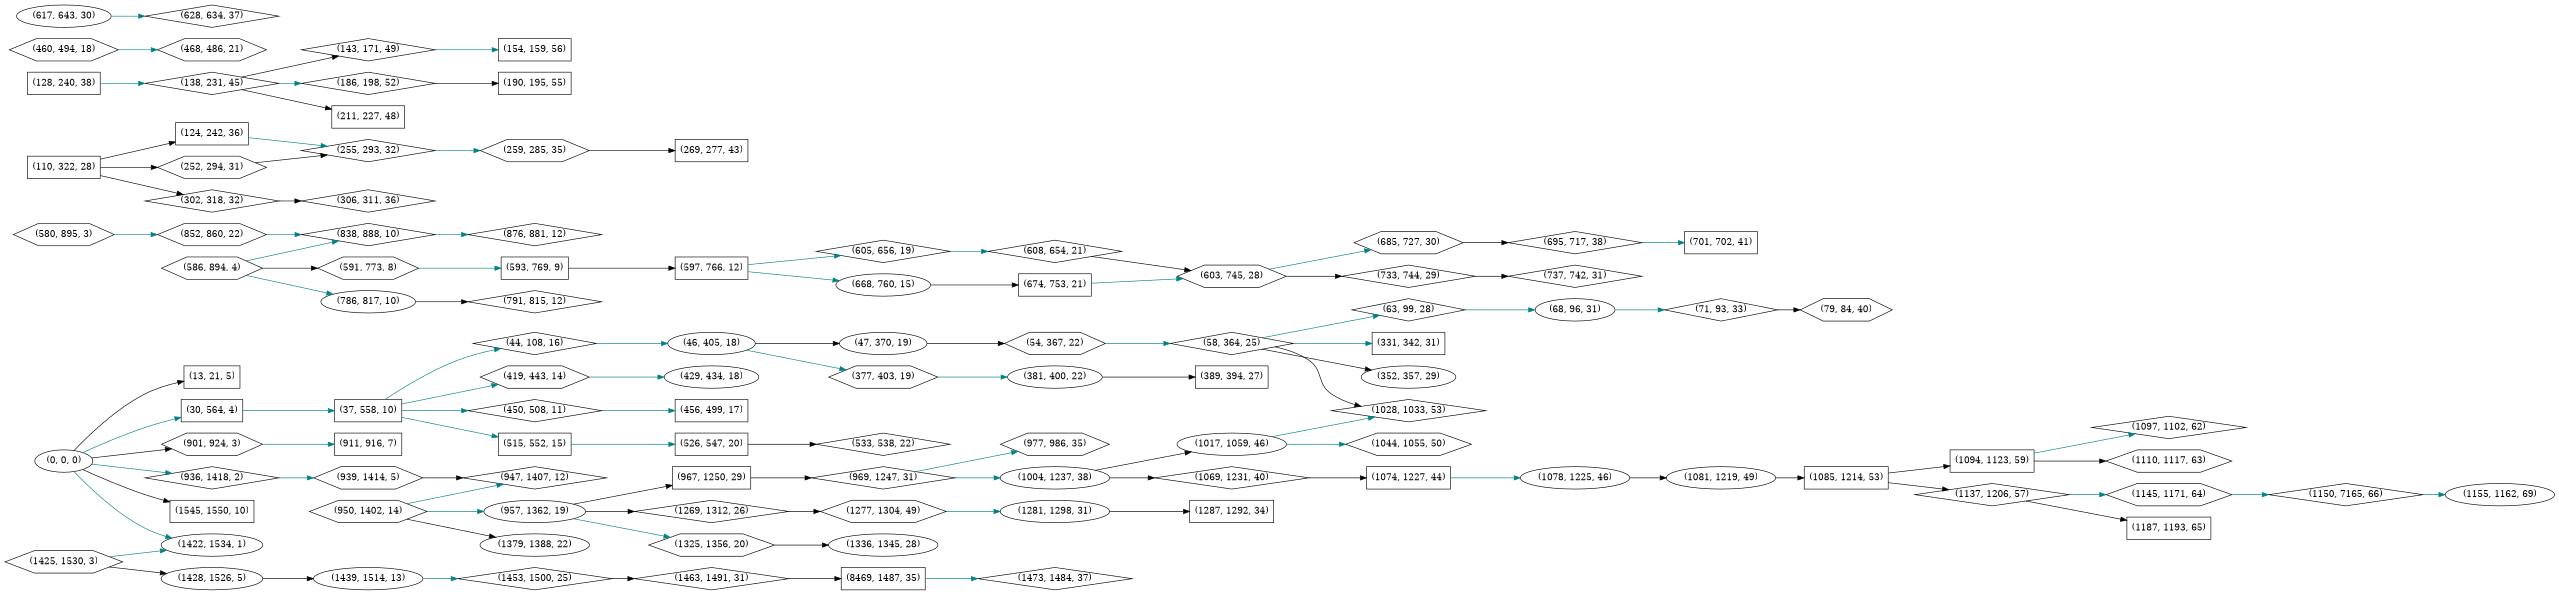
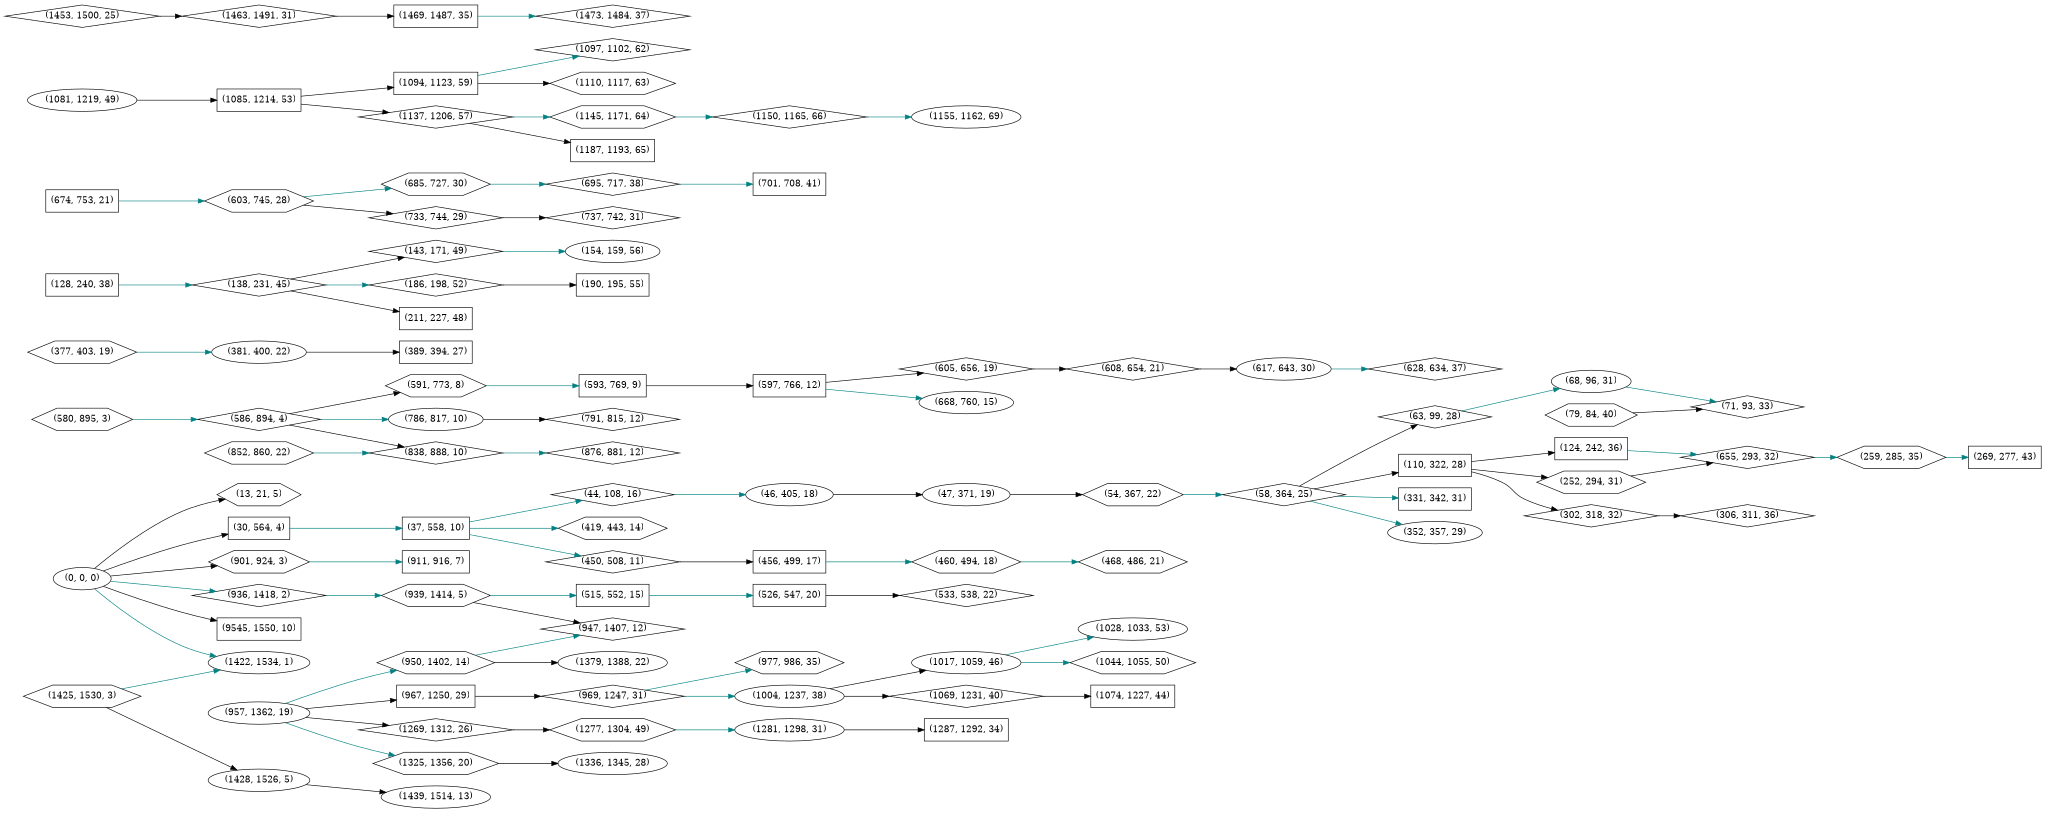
node "(154, 159, 56)": shape box -> ellipse
node "(255, 293, 32)": label "(255, 293, 32)" -> "(655, 293, 32)"
edge "(259, 285, 35)" -> "(269, 277, 43)": color black -> teal
edge "(580, 895, 3)" -> "(852, 860, 22)": now "(580, 895, 3)" -> "(586, 894, 4)"
edge "(685, 727, 30)" -> "(695, 717, 38)": color black -> teal
node "(701, 702, 41)": label "(701, 702, 41)" -> "(701, 708, 41)"
edge "(605, 656, 19)" -> "(608, 654, 21)": color teal -> black
edge "(586, 894, 4)" -> "(838, 888, 10)": color teal -> black
edge "(597, 766, 12)" -> "(605, 656, 19)": color teal -> black
edge "(608, 654, 21)" -> "(603, 745, 28)": now "(608, 654, 21)" -> "(617, 643, 30)"
node "(586, 894, 4)": shape hexagon -> diamond
edge "(668, 760, 15)" -> "(674, 753, 21)": removed
edge "(71, 93, 33)" -> "(79, 84, 40)": reversed
edge "(58, 364, 25)" -> "(63, 99, 28)": color teal -> black
node "(47, 370, 19)": label "(47, 370, 19)" -> "(47, 371, 19)"
edge "(46, 405, 18)" -> "(377, 403, 19)": removed
edge "(58, 364, 25)" -> "(352, 357, 29)": color black -> teal
edge "(58, 364, 25)" -> "(1028, 1033, 53)": now "(58, 364, 25)" -> "(110, 322, 28)"
node "(13, 21, 5)": shape box -> hexagon
node "(429, 434, 18)": removed
edge "(450, 508, 11)" -> "(456, 499, 17)": color teal -> black
node "(1028, 1033, 53)": shape diamond -> ellipse
edge "(37, 558, 10)" -> "(515, 552, 15)": now "(939, 1414, 5)" -> "(515, 552, 15)"
edge "(0, 0, 0)" -> "(30, 564, 4)": color teal -> black
node "(1078, 1225, 46)": removed
node "(1150, 7165, 66)": label "(1150, 7165, 66)" -> "(1150, 1165, 66)"
node "(1545, 1550, 10)": label "(1545, 1550, 10)" -> "(9545, 1550, 10)"
edge "(950, 1402, 14)" -> "(957, 1362, 19)": reversed
edge "(456, 499, 17)" -> "(460, 494, 18)": added
edge "(1439, 1514, 13)" -> "(1453, 1500, 25)": removed
node "(8469, 1487, 35)": label "(8469, 1487, 35)" -> "(1469, 1487, 35)"
